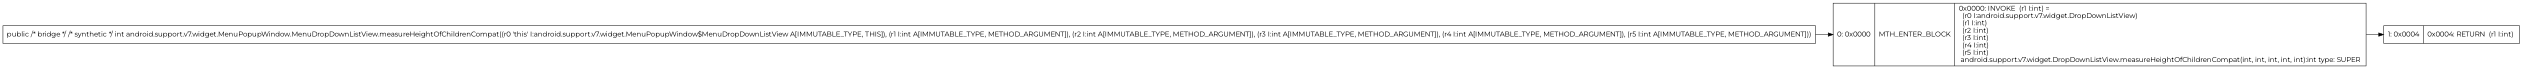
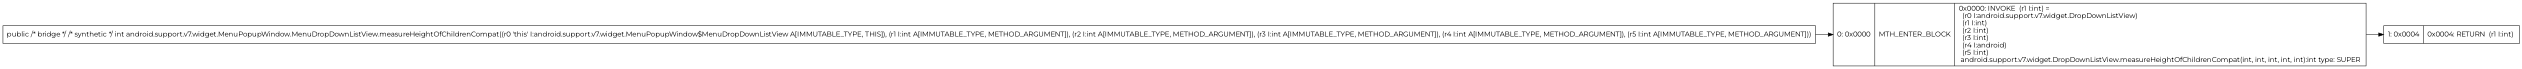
node "0: 0x0000": text "(r4 I:int)" -> "(r4 I:android)"
